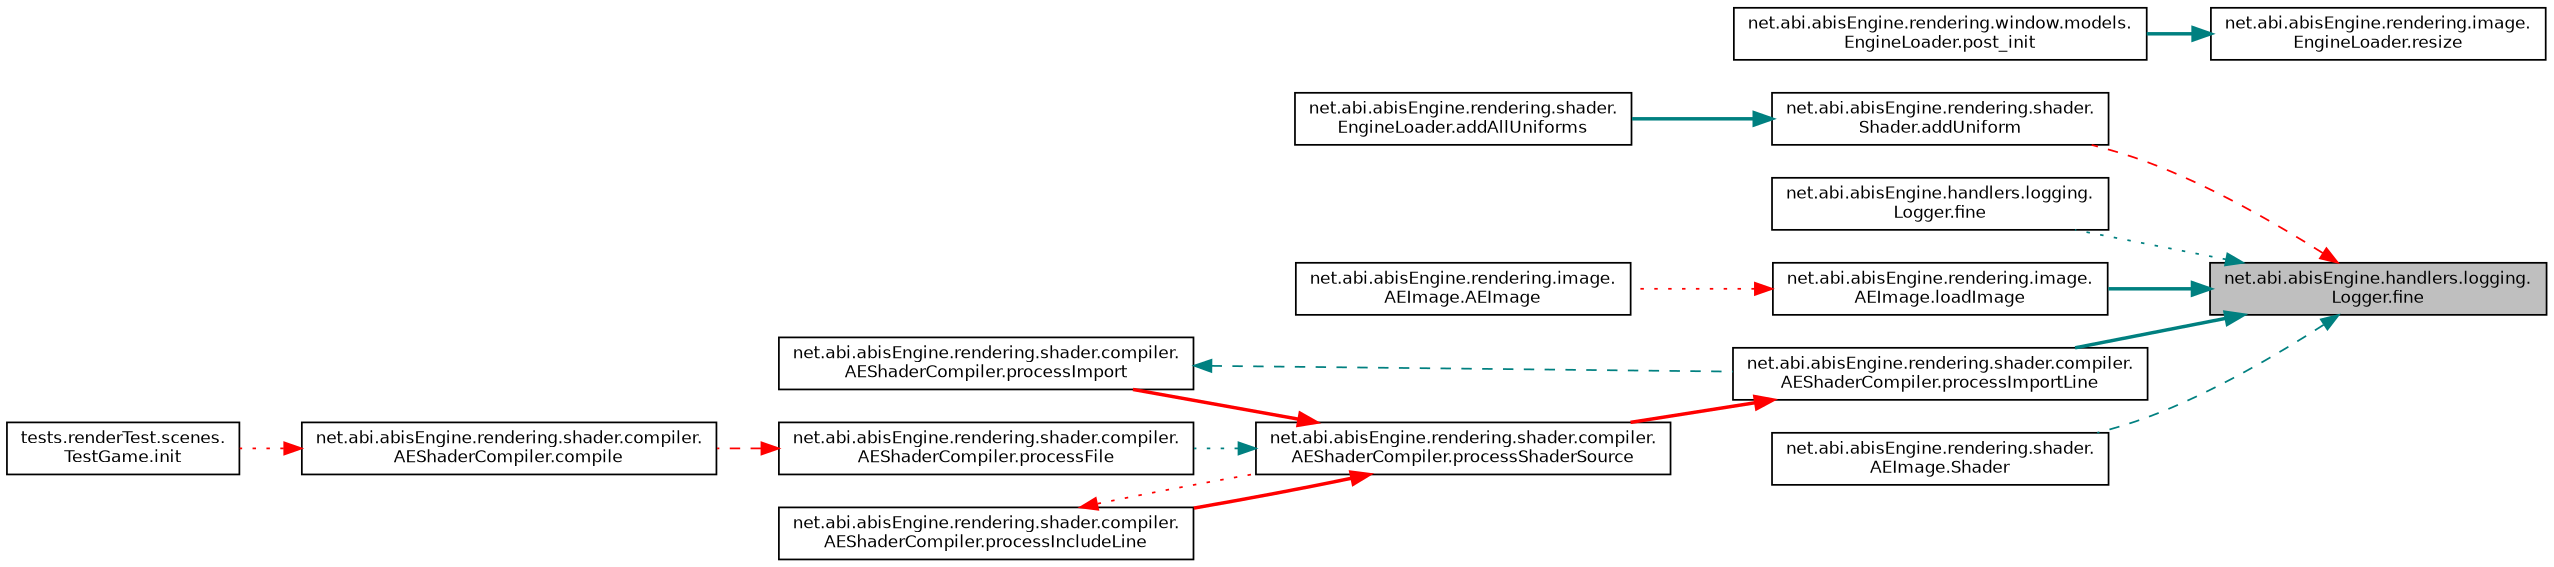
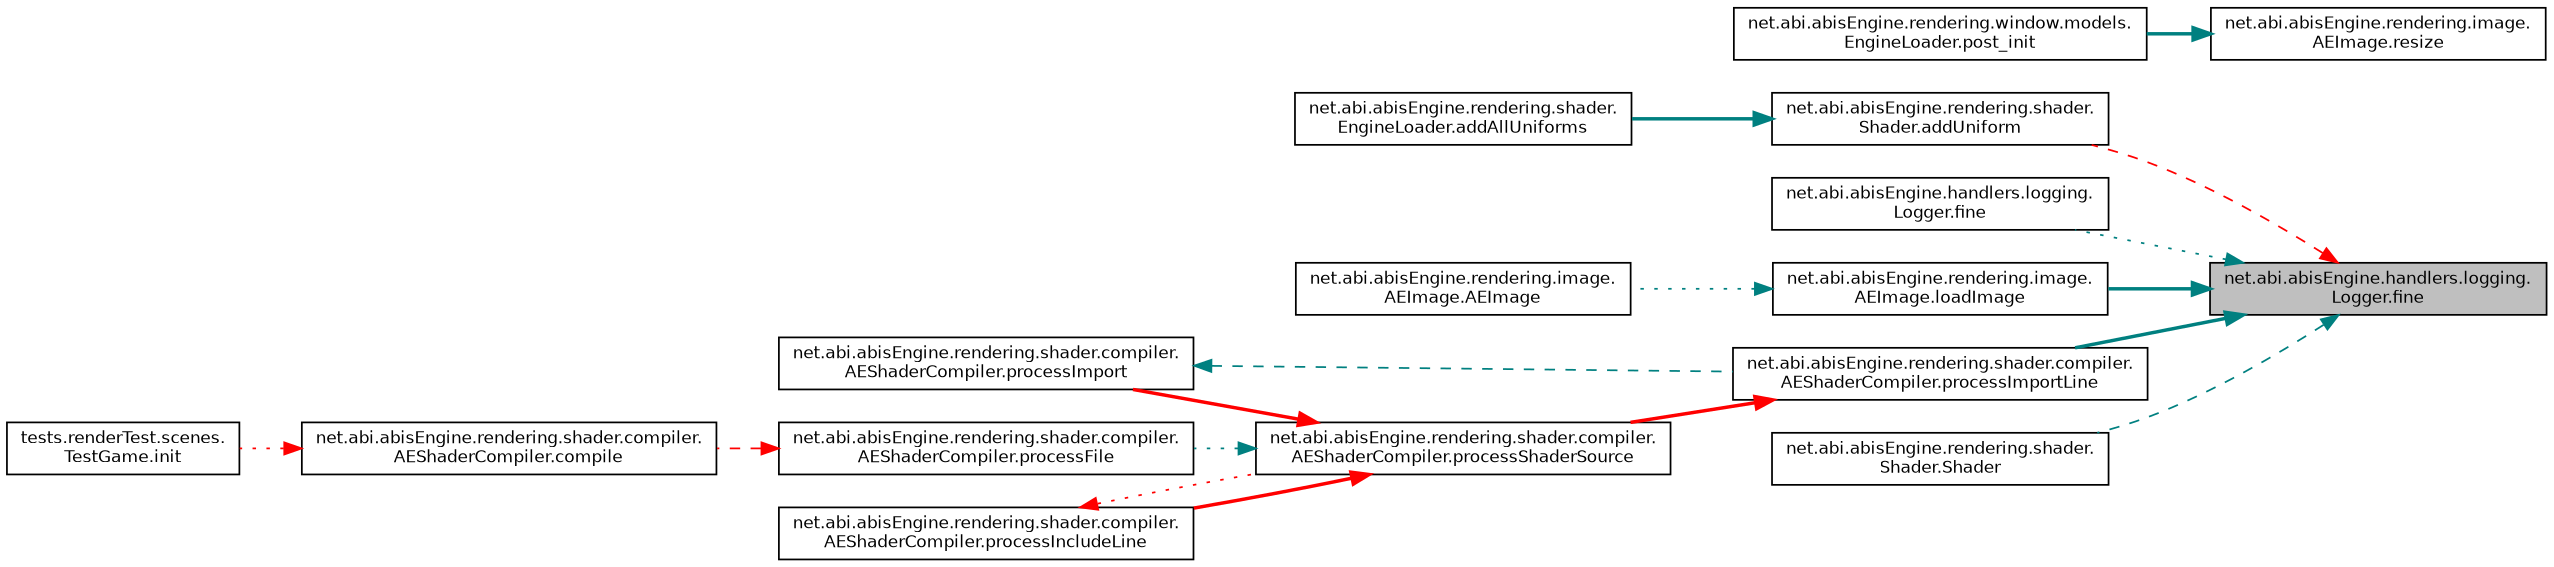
node "net.abi.abisEngine.rendering.image. EngineLoader.resize": label "net.abi.abisEngine.rendering.image. EngineLoader.resize" -> "net.abi.abisEngine.rendering.image. AEImage.resize"
edge "net.abi.abisEngine.rendering.image. AEImage.AEImage" -> "net.abi.abisEngine.rendering.image. AEImage.loadImage": color red -> teal
node "net.abi.abisEngine.rendering.shader. AEImage.Shader": label "net.abi.abisEngine.rendering.shader. AEImage.Shader" -> "net.abi.abisEngine.rendering.shader. Shader.Shader"
